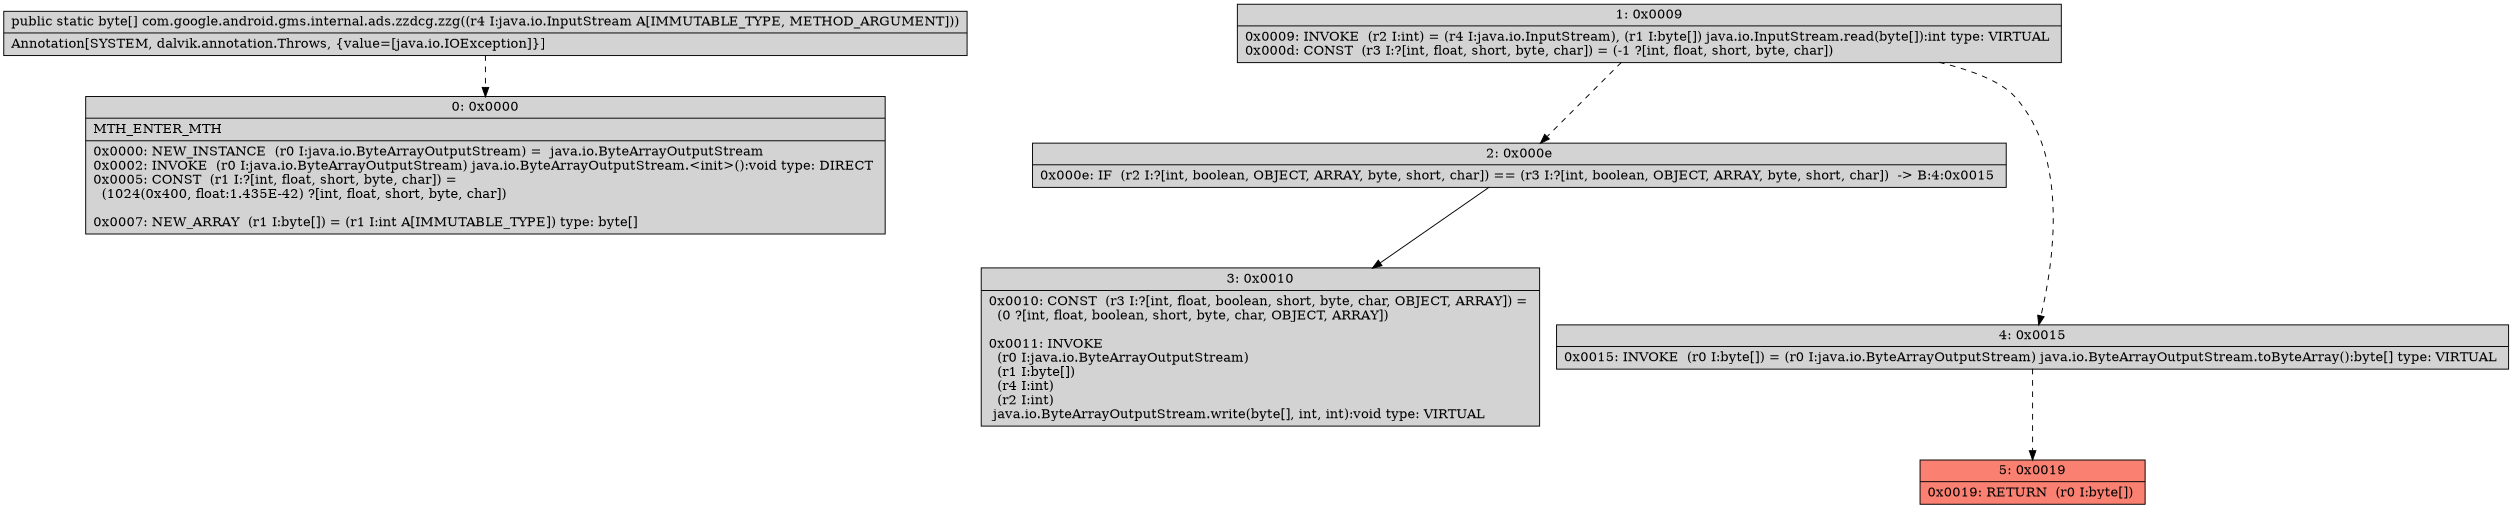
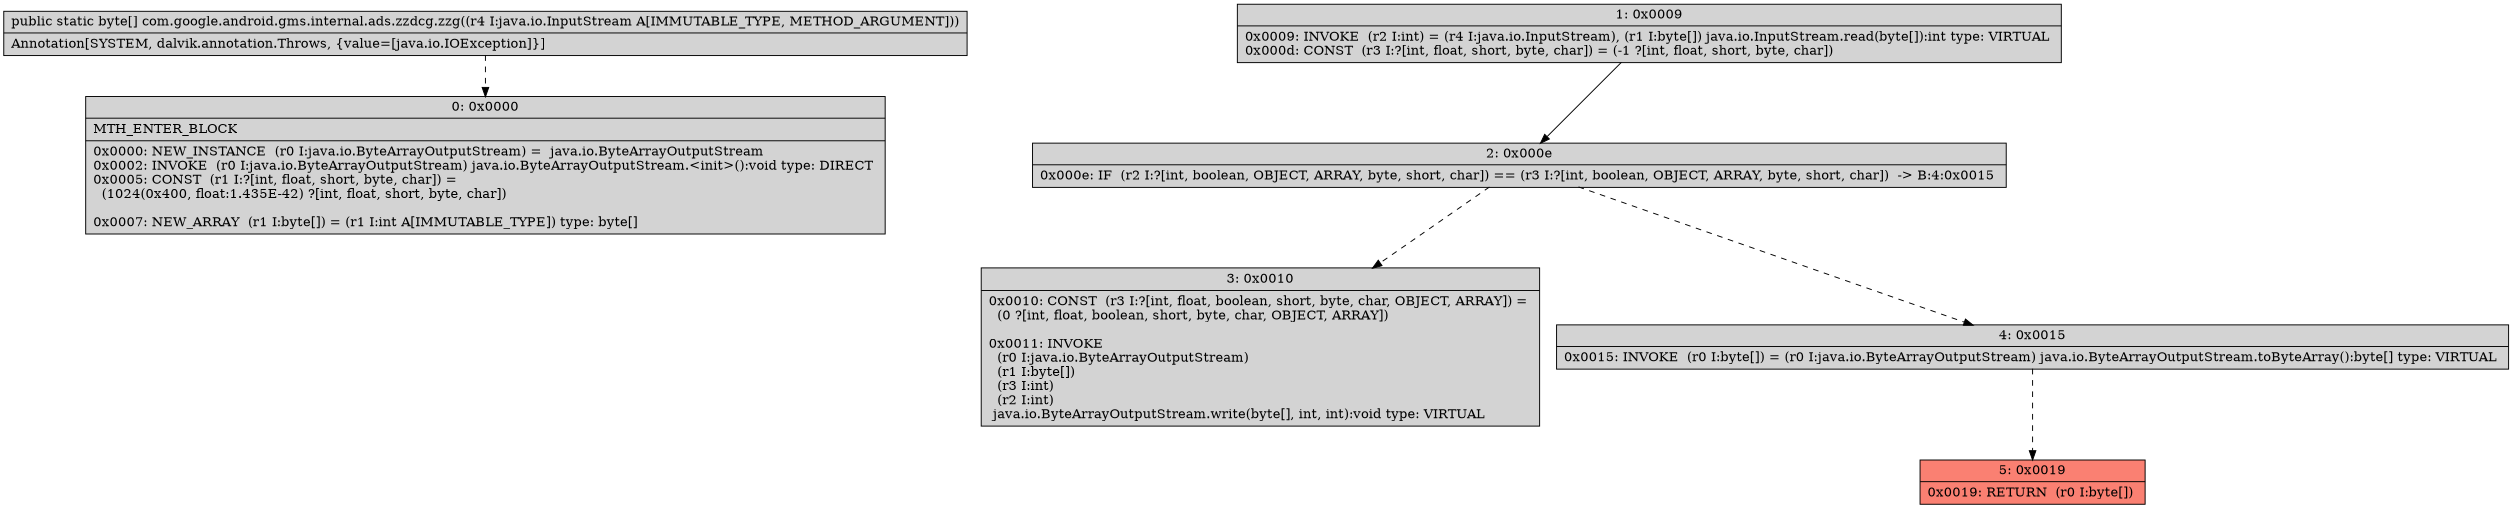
edge "1: 0x0009" -> "2: 0x000e": style dashed -> solid
node "0: 0x0000": text "MTH_ENTER_MTH" -> "MTH_ENTER_BLOCK"
edge "1: 0x0009" -> "4: 0x0015": now "2: 0x000e" -> "4: 0x0015"
edge "2: 0x000e" -> "3: 0x0010": style solid -> dashed
node "3: 0x0010": text "(r4 I:int)" -> "(r3 I:int)"
